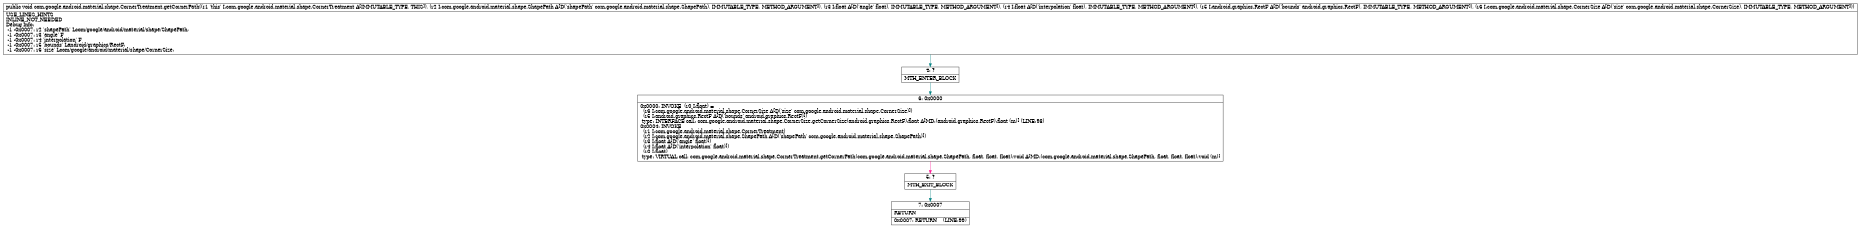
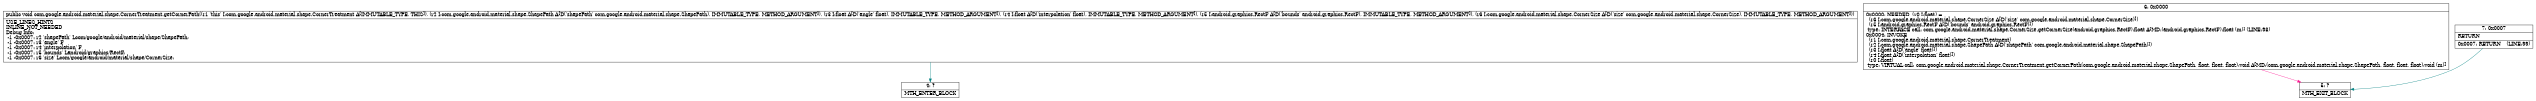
edge "4: ?" -> "6: 0x0000": removed
node "6: 0x0000": text "0x0000: INVOKE  (r0 I:float) =" -> "0x0000: NEEDED  (r0 I:float) ="
edge "5: ?" -> "7: 0x0007": reversed
